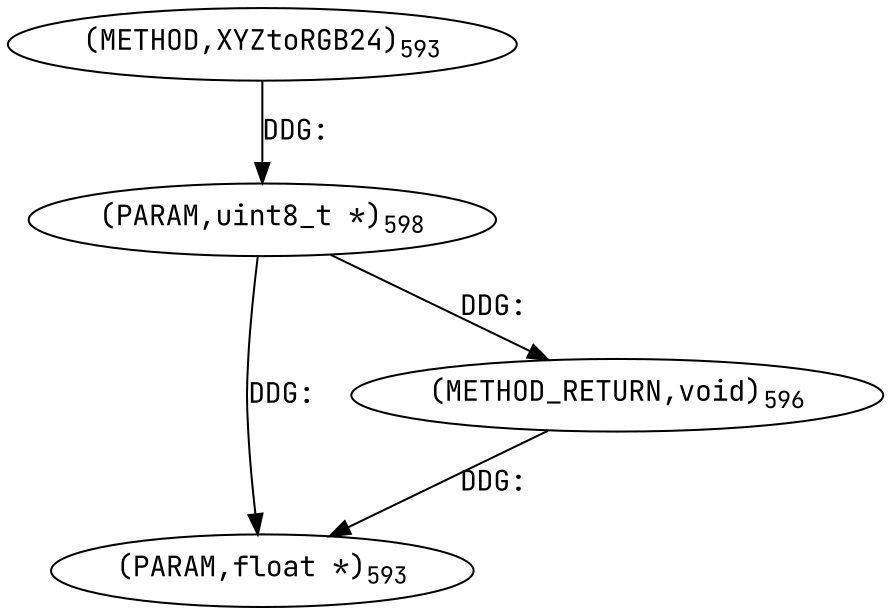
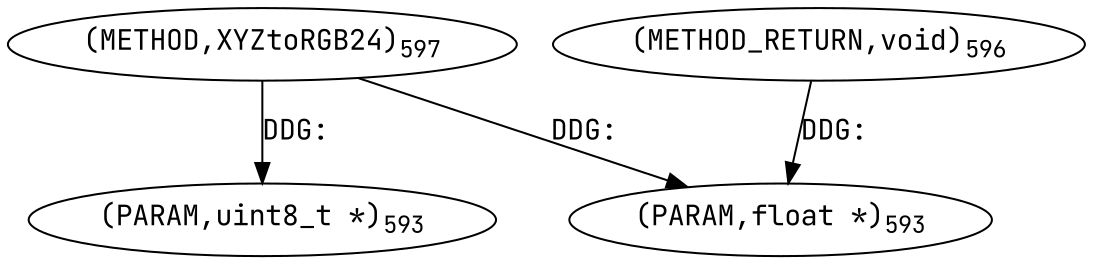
node "(METHOD,XYZtoRGB24)": text "593" -> "597"
node "(PARAM,uint8_t *)": text "598" -> "593"
edge "(PARAM,uint8_t *)" -> "(METHOD_RETURN,void)": removed, label "DDG:"
edge "(PARAM,uint8_t *)" -> "(PARAM,float *)": now "(METHOD,XYZtoRGB24)" -> "(PARAM,float *)"
